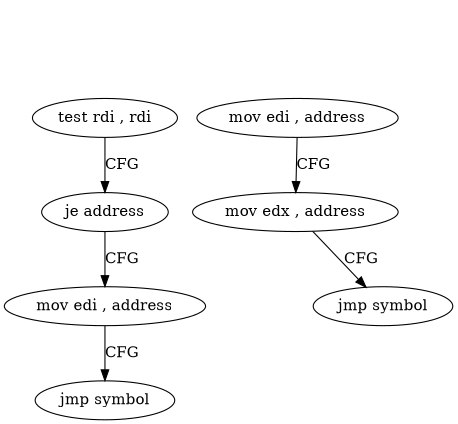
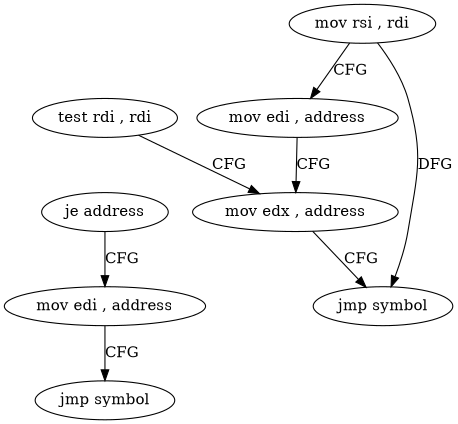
node "mov rsi , rdi": added
edge "test rdi , rdi" -> "je address": now "test rdi , rdi" -> "mov edx , address"
